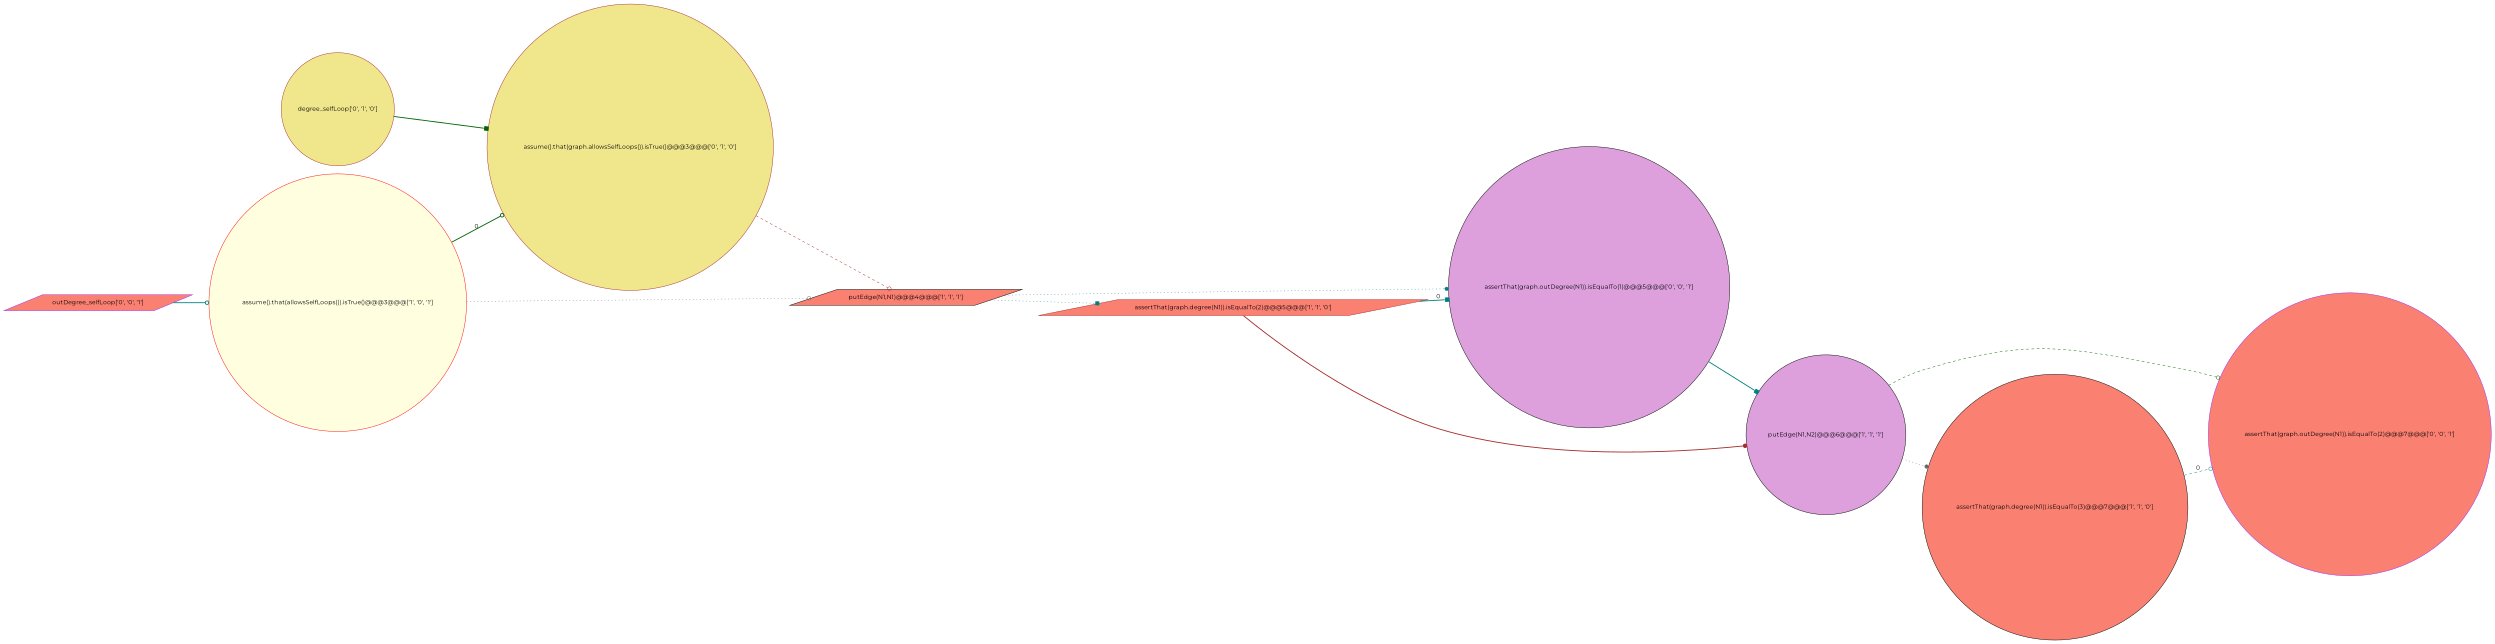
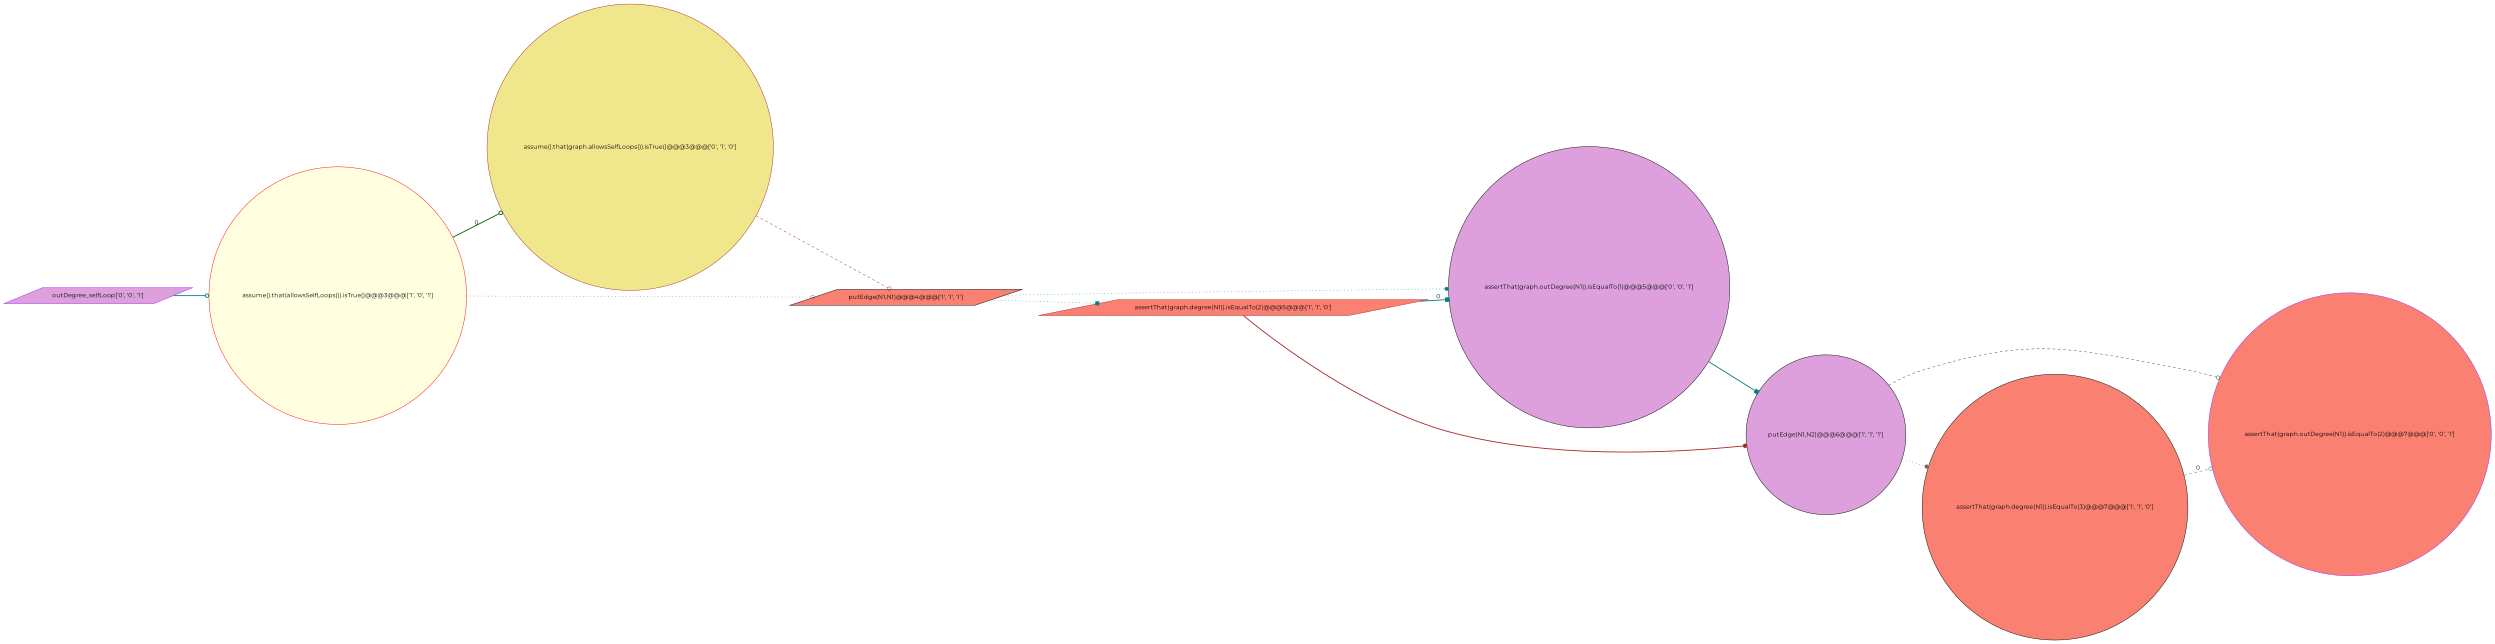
node "degree_selfLoop['0', '1', '0']": removed
node "outDegree_selfLoop['0', '0', '1']": fillcolor salmon -> plum
